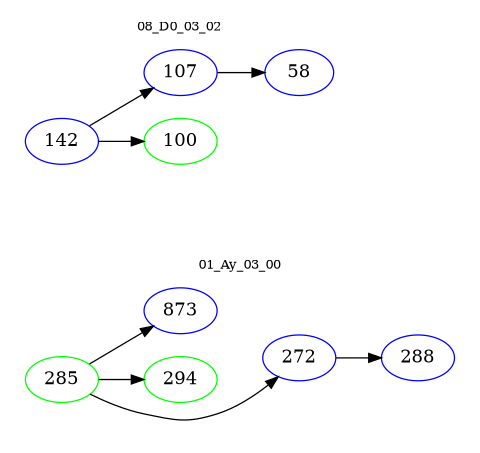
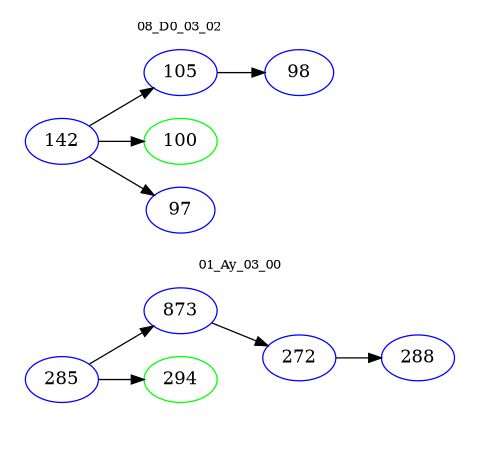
node "107": label "107" -> "105"
node "58": label "58" -> "98"
node "97": added
node "285": color green -> blue
edge "285" -> "272": now "873" -> "272"
